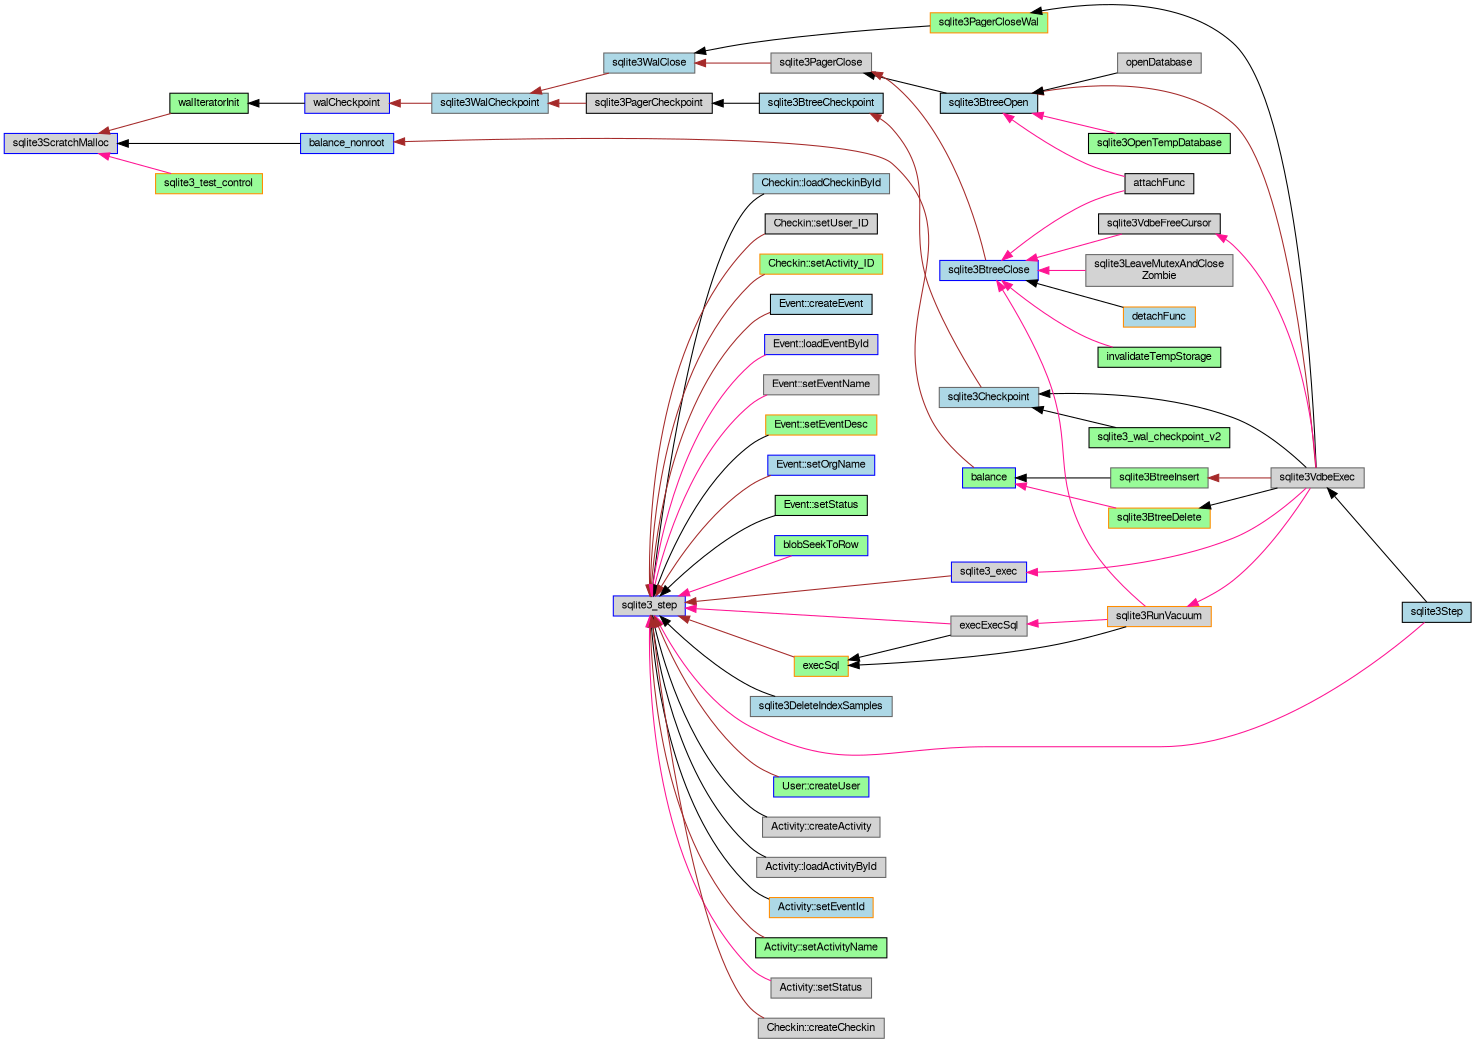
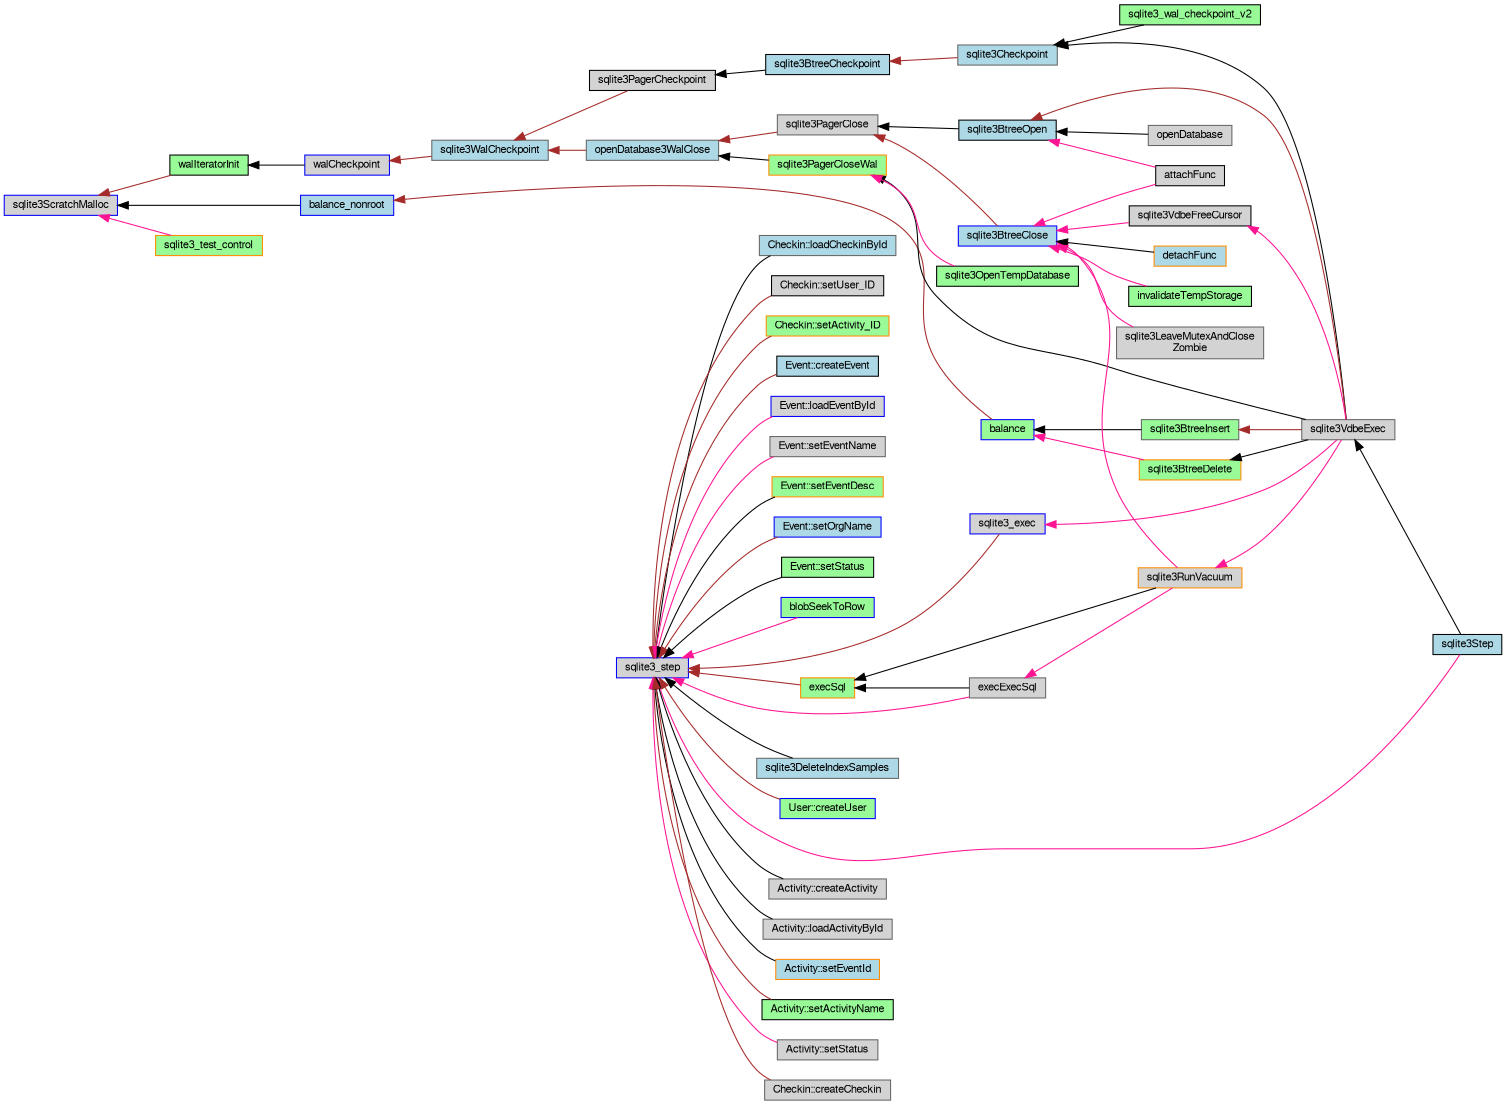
node "sqlite3WalClose": label "sqlite3WalClose" -> "openDatabase3WalClose"
edge "sqlite3OpenTempDatabase" -> "sqlite3BtreeOpen": now "sqlite3OpenTempDatabase" -> "sqlite3PagerCloseWal"
